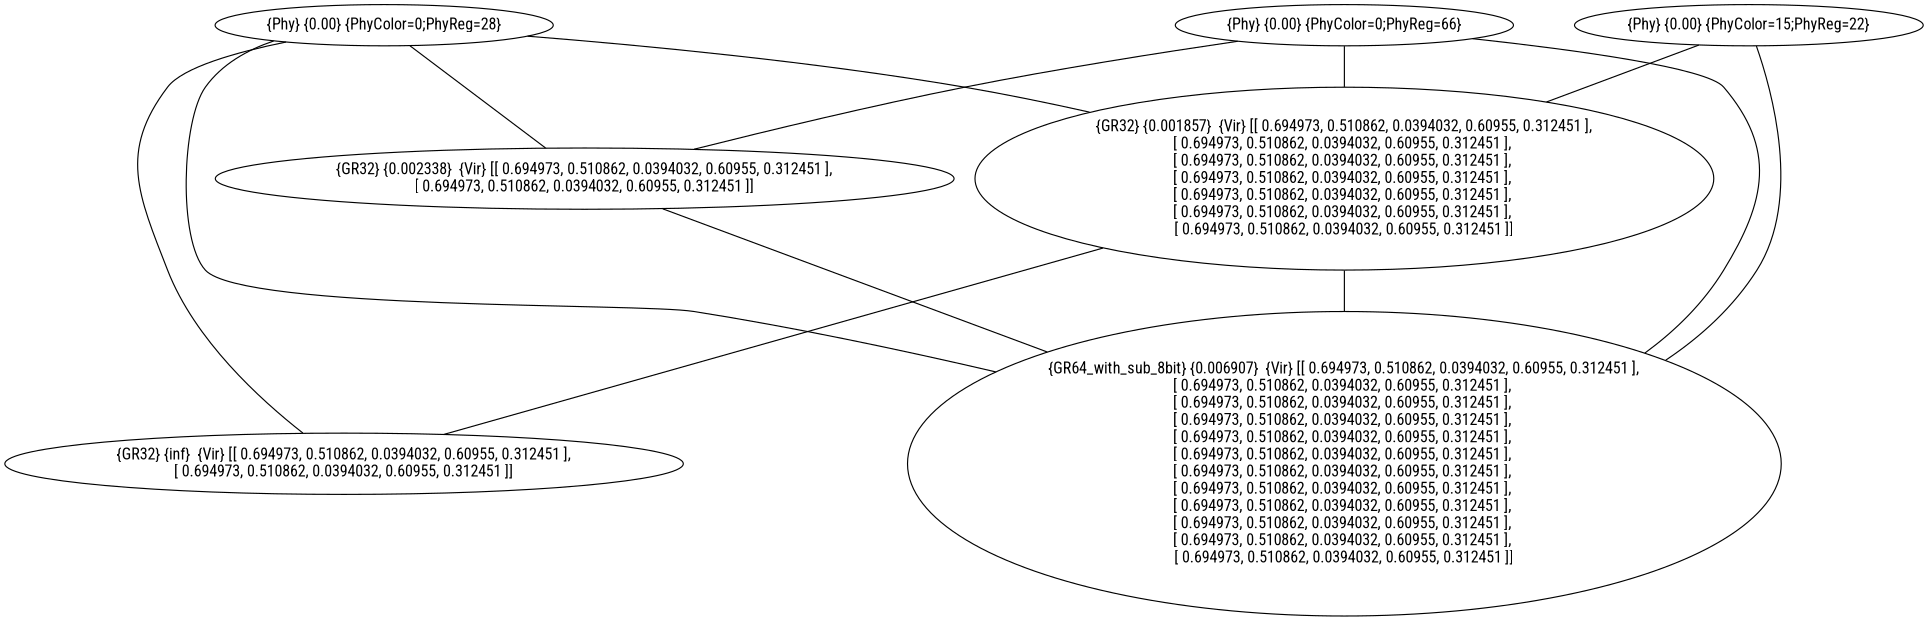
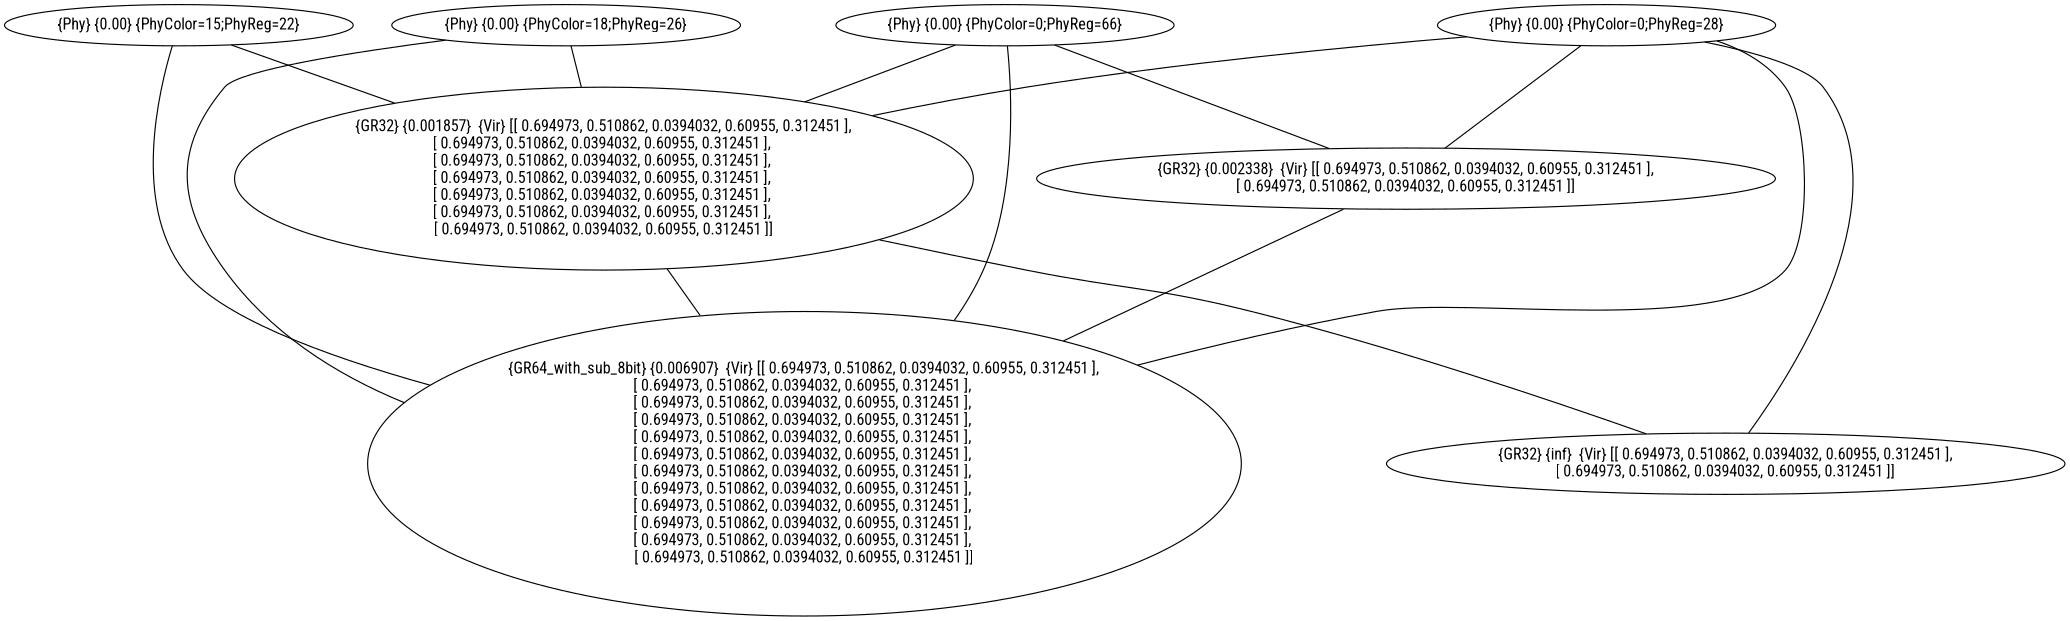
node "{Phy} {0.00} {PhyColor=18;PhyReg=26}": added
